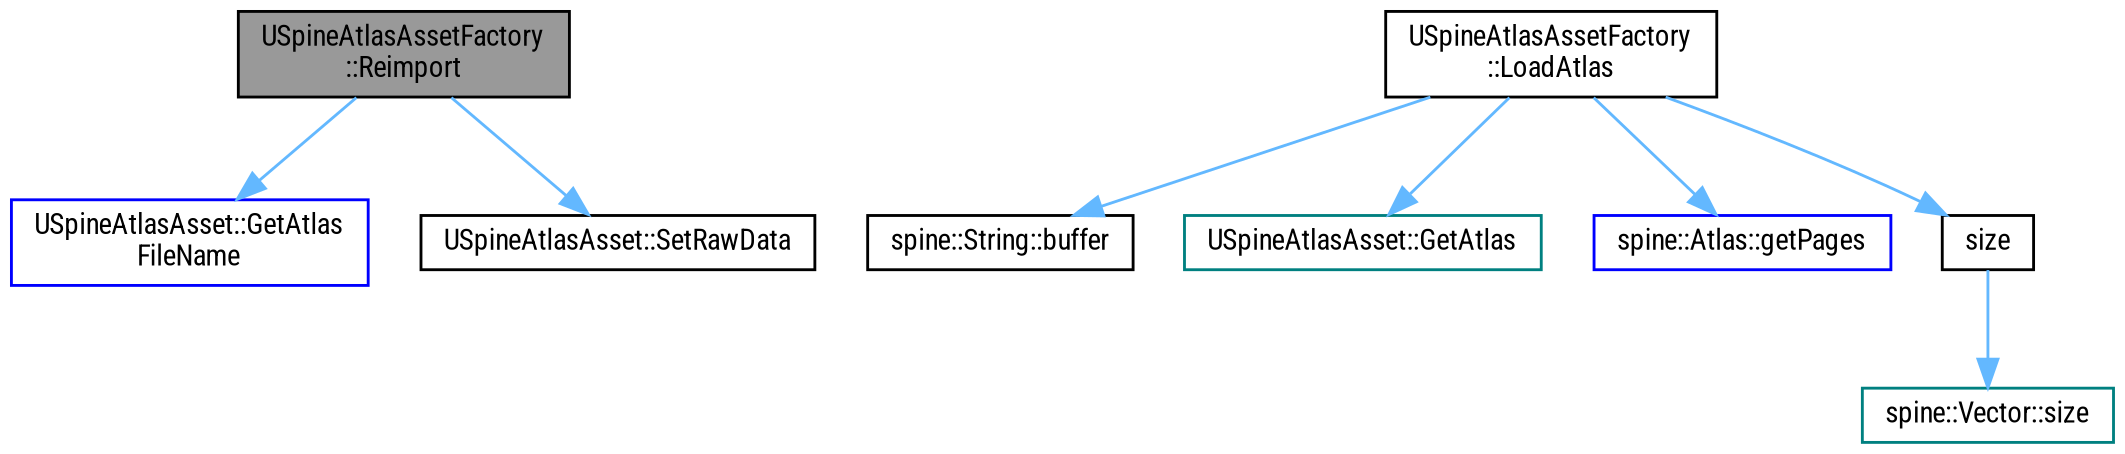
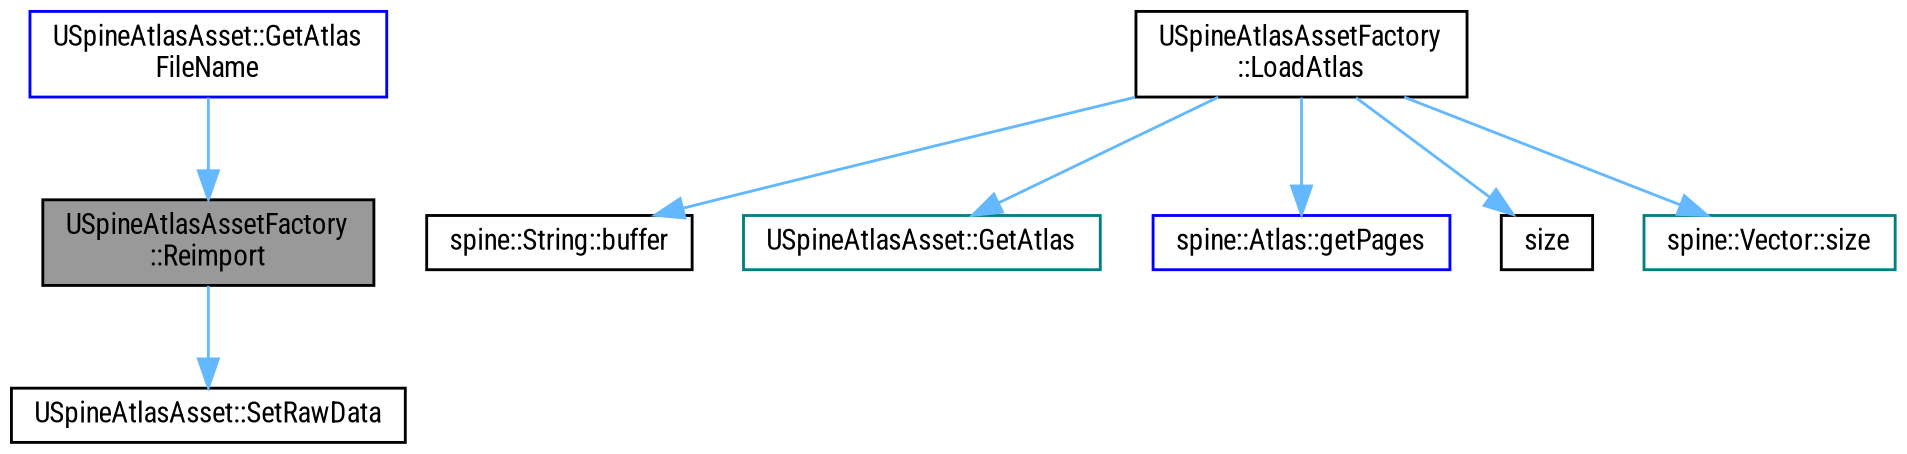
edge "USpineAtlasAssetFactory ::Reimport" -> "USpineAtlasAsset::GetAtlas FileName": reversed
edge "size" -> "spine::Vector::size": now "USpineAtlasAssetFactory ::LoadAtlas" -> "spine::Vector::size"
